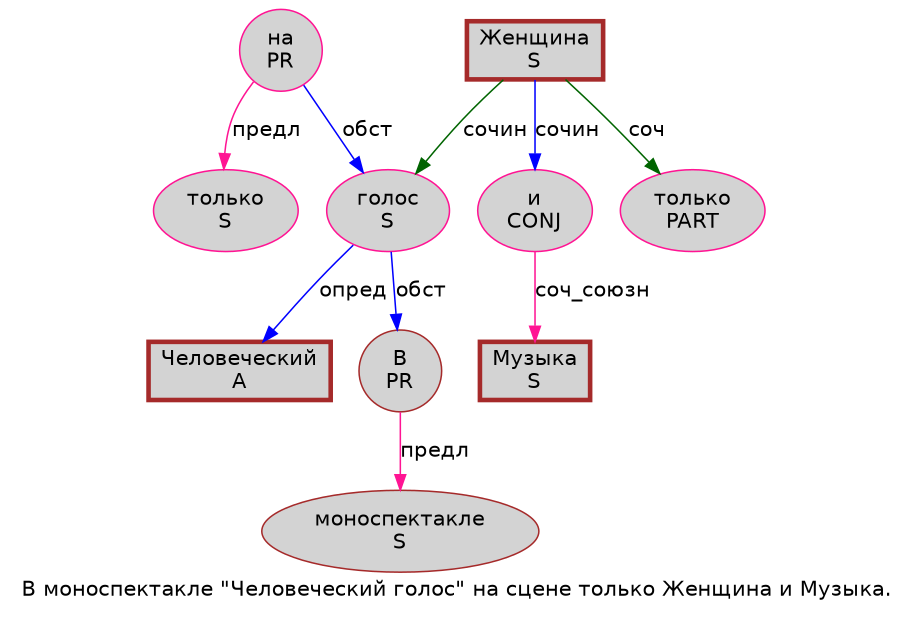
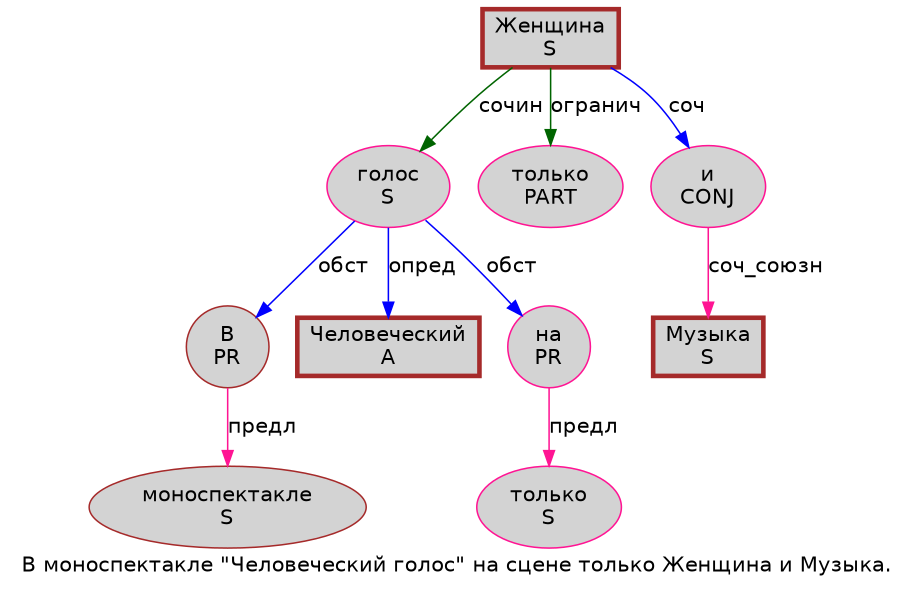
edge "на PR" -> "голос S": reversed
edge "Женщина S" -> "и CONJ": label "сочин" -> "соч"
edge "Женщина S" -> "только PART": label "соч" -> "огранич"
